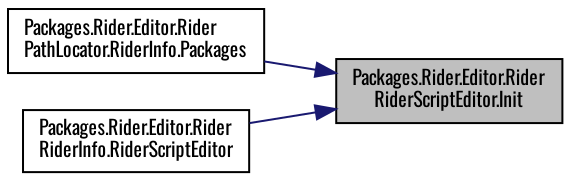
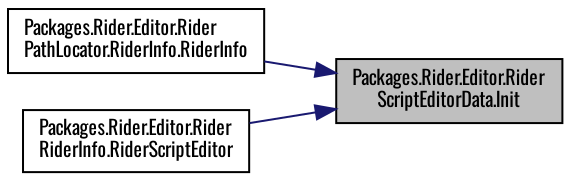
node "Packages.Rider.Editor.Rider PathLocator.RiderInfo.Packages": label "Packages.Rider.Editor.Rider PathLocator.RiderInfo.Packages" -> "Packages.Rider.Editor.Rider PathLocator.RiderInfo.RiderInfo"
node "Packages.Rider.Editor.Rider RiderScriptEditor.Init": label "Packages.Rider.Editor.Rider RiderScriptEditor.Init" -> "Packages.Rider.Editor.Rider ScriptEditorData.Init"
